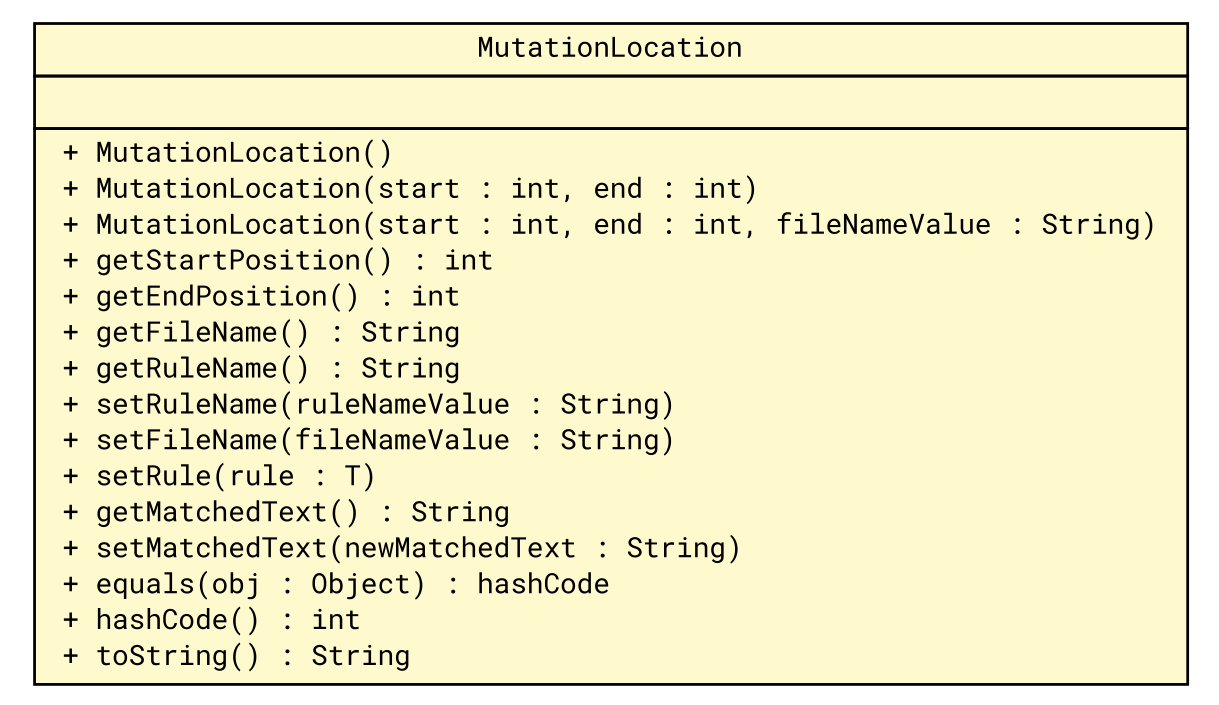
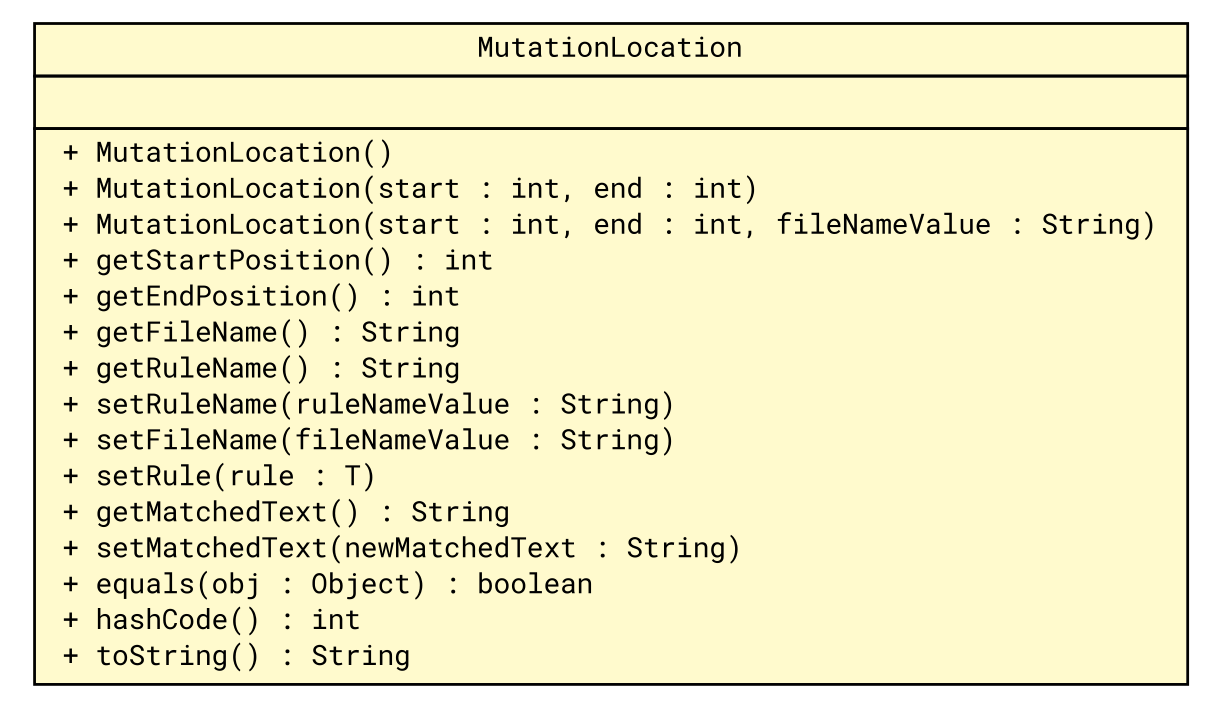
node "MutationLocation": text "+ equals(obj : Object) : hashCode" -> "+ equals(obj : Object) : boolean"
